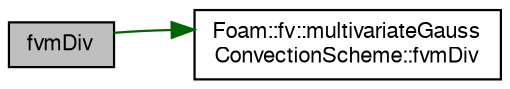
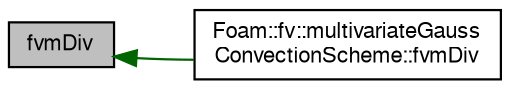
edge "fvmDiv" -> "Foam::fv::multivariateGauss ConvectionScheme::fvmDiv": reversed
